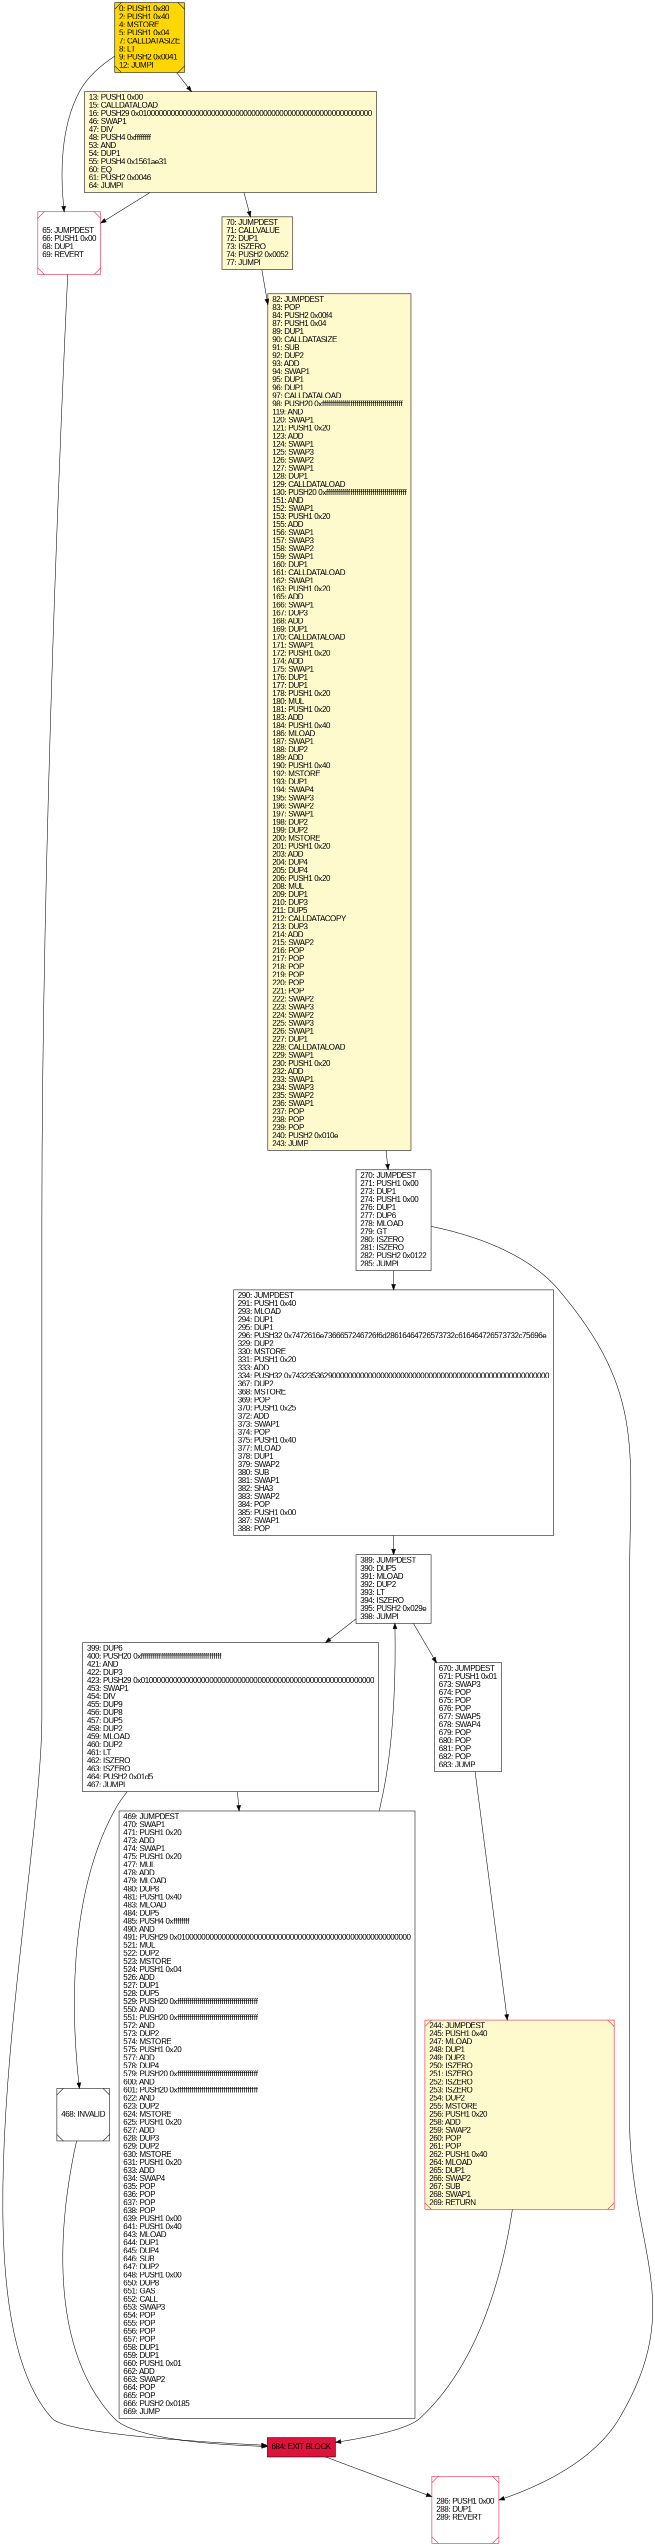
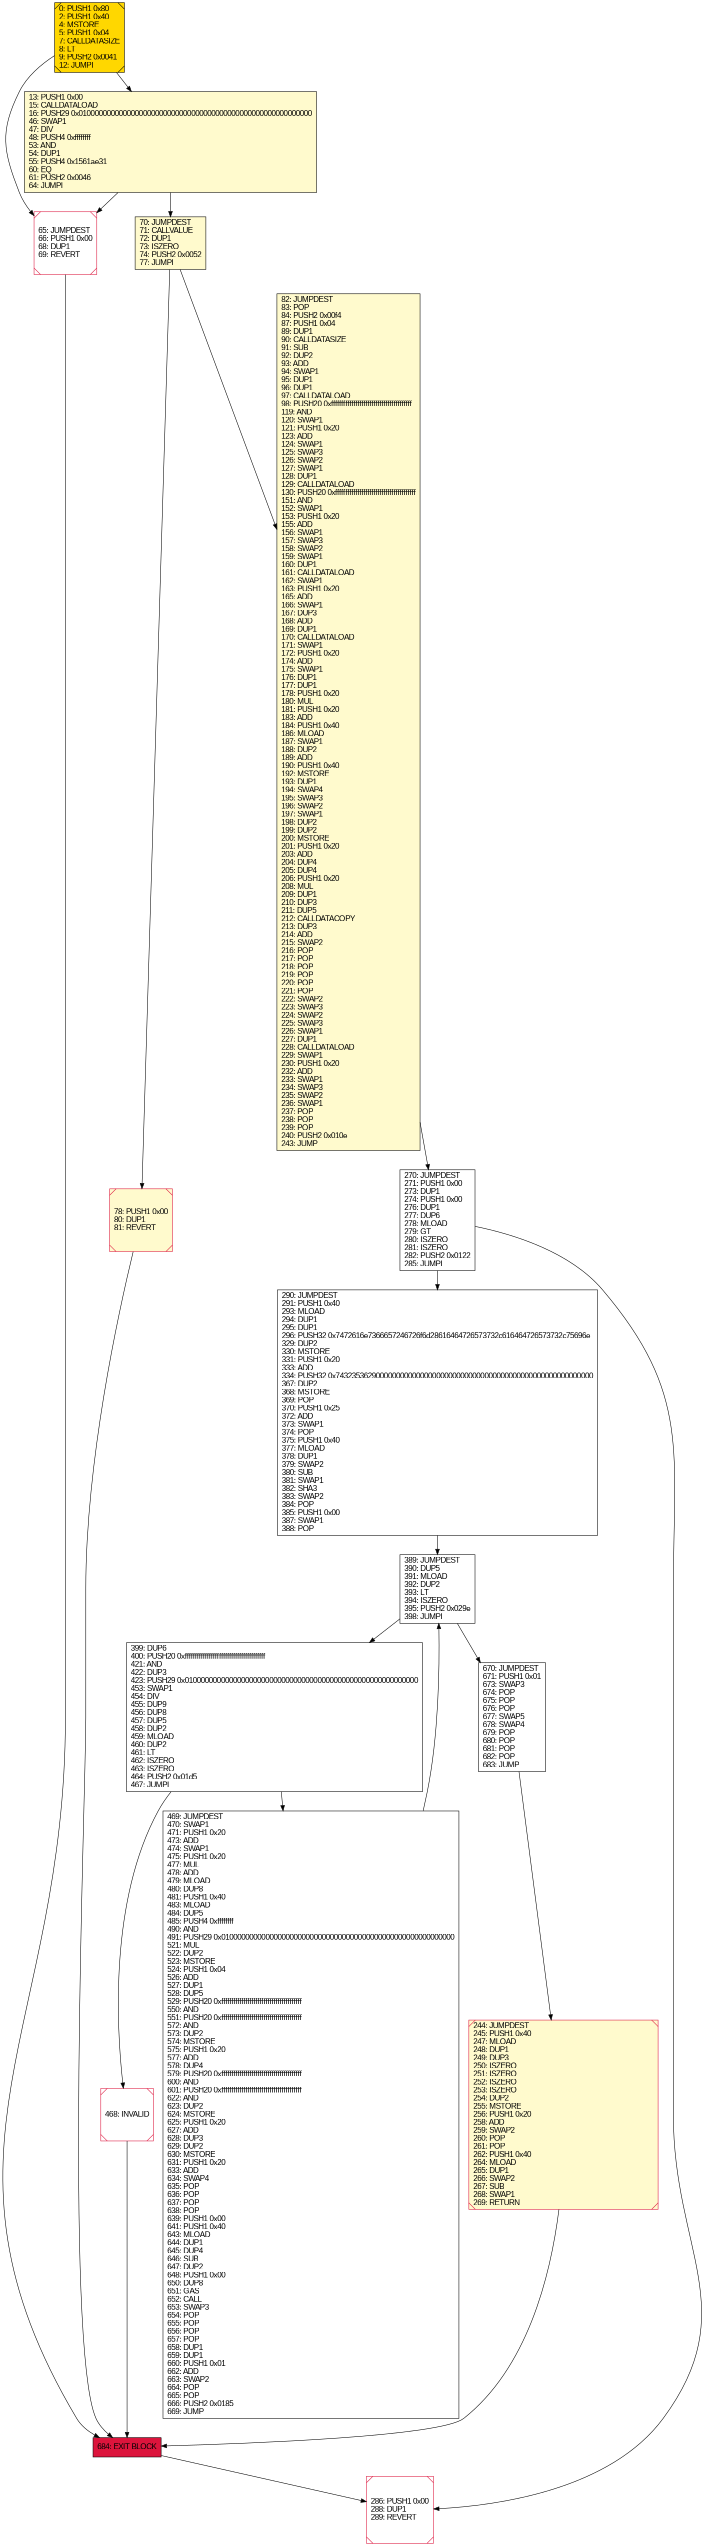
node "78: PUSH1 0x00 80: DUP1 81: REVERT": added
node "468: INVALID": color black -> crimson
